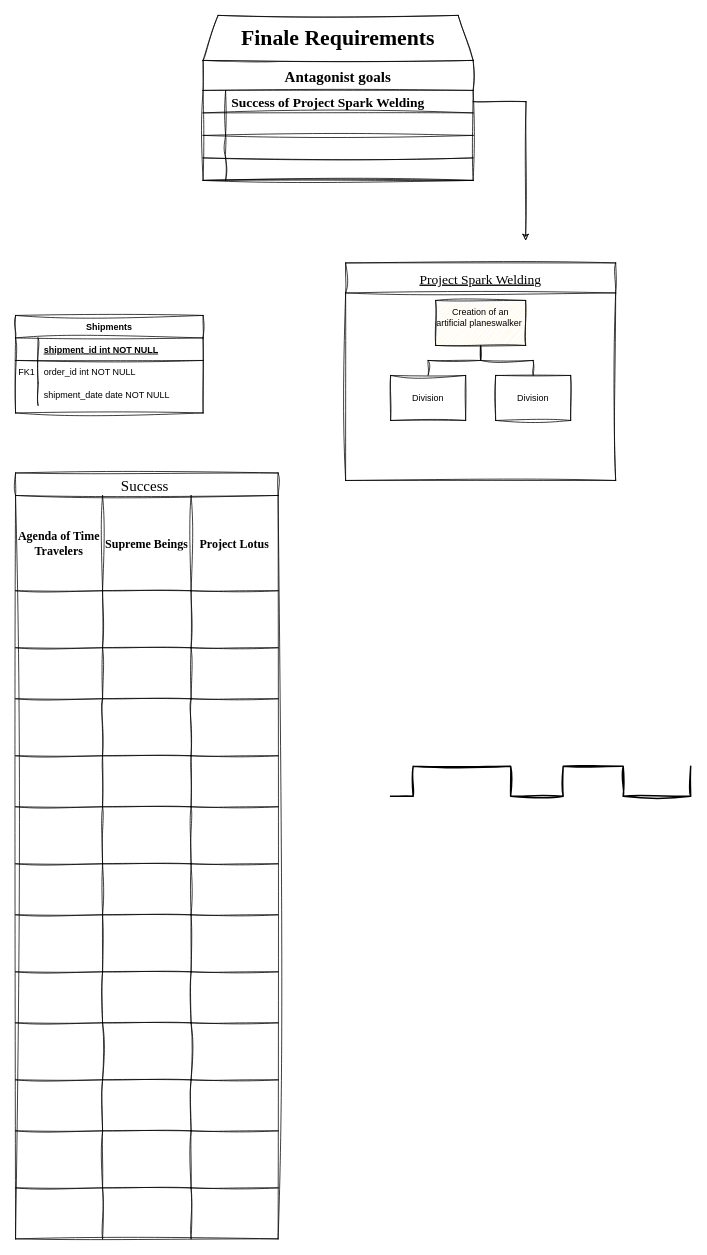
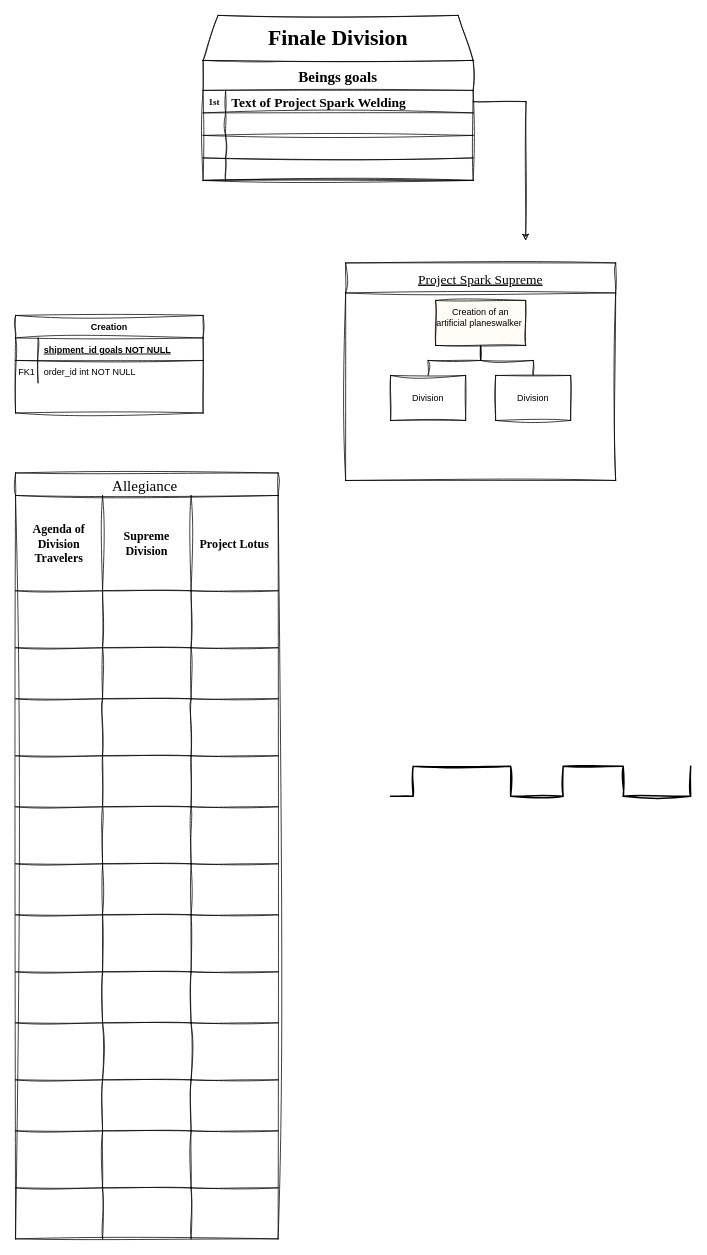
node "Finale Requirements": label "Finale Requirements" -> "Finale Division"
node "Antagonist goals": label "Antagonist goals" -> "Beings goals"
node "1st": added
node "Success of Project Spark Welding": label "Success of Project Spark Welding" -> "Text of Project Spark Welding"
node "Project Spark Welding": label "Project Spark Welding" -> "Project Spark Supreme"
node "Shipments": label "Shipments" -> "Creation"
node "shipment_id int NOT NULL": label "shipment_id int NOT NULL" -> "shipment_id goals NOT NULL"
node "shipment_date date NOT NULL": removed
node "Success": label "Success" -> "Allegiance"
node "Agenda of Time Travelers": label "Agenda of Time Travelers" -> "Agenda of Division Travelers"
node "Supreme Beings": label "Supreme Beings" -> "Supreme Division"
